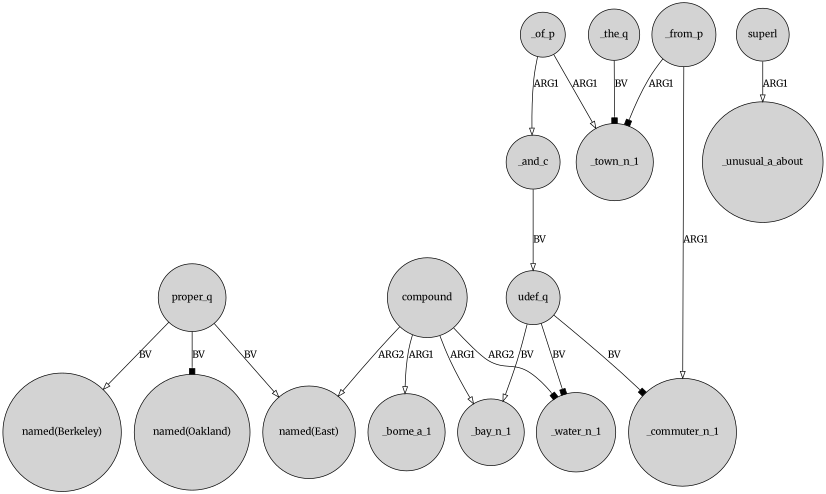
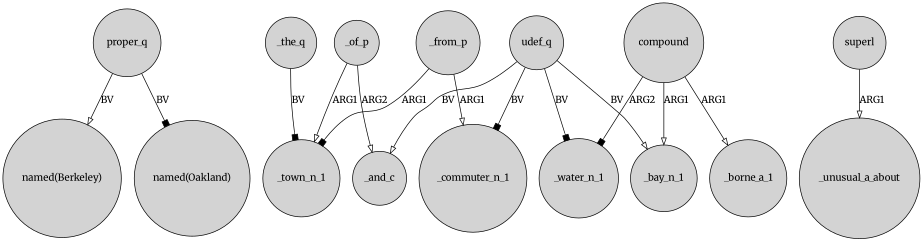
edge "_of_p" -> "_and_c": label "ARG1" -> "ARG2"
edge "_and_c" -> "udef_q": reversed
node "named(East)": removed
